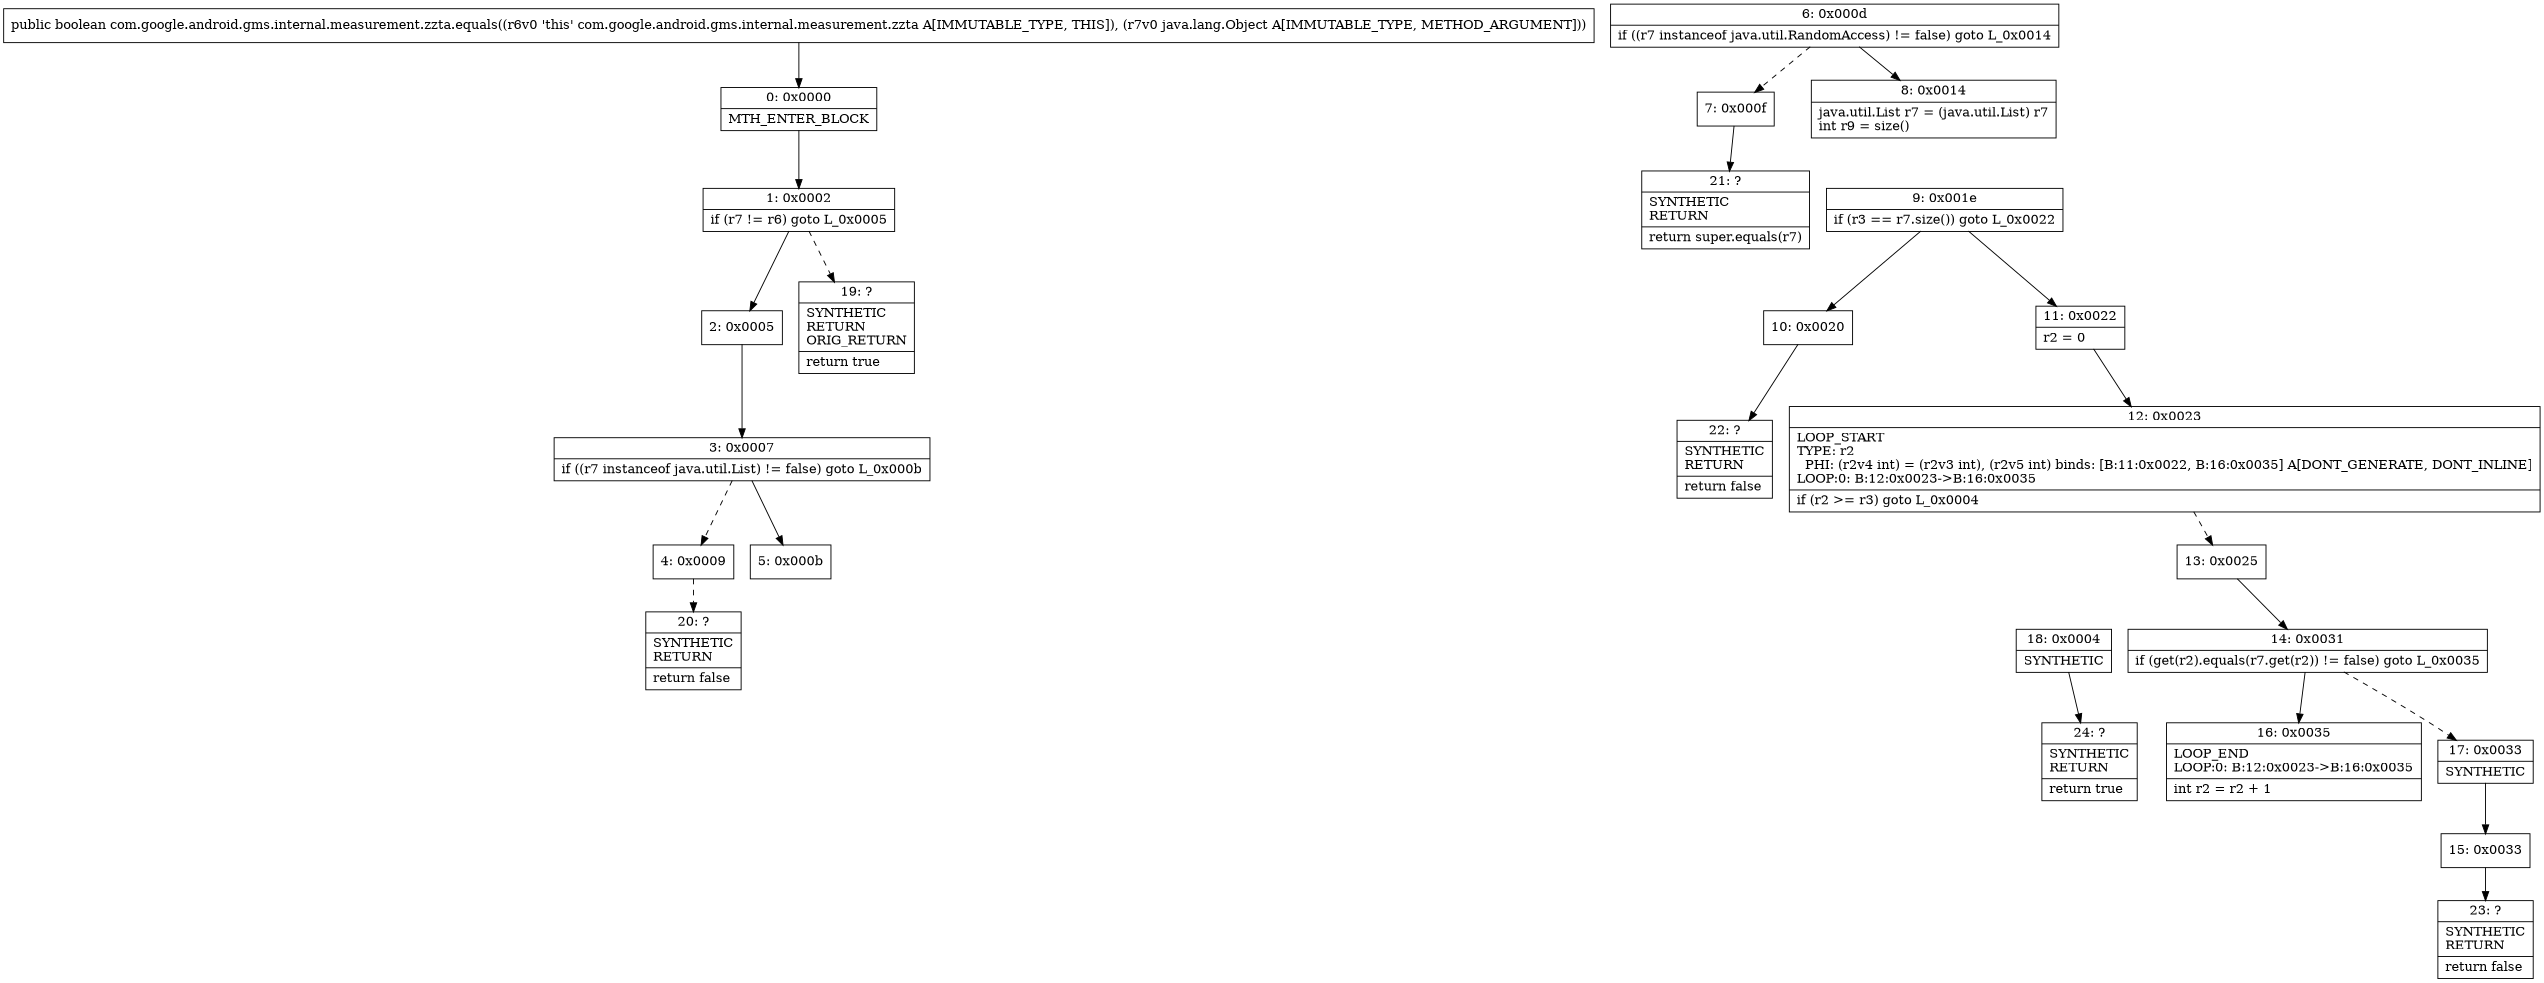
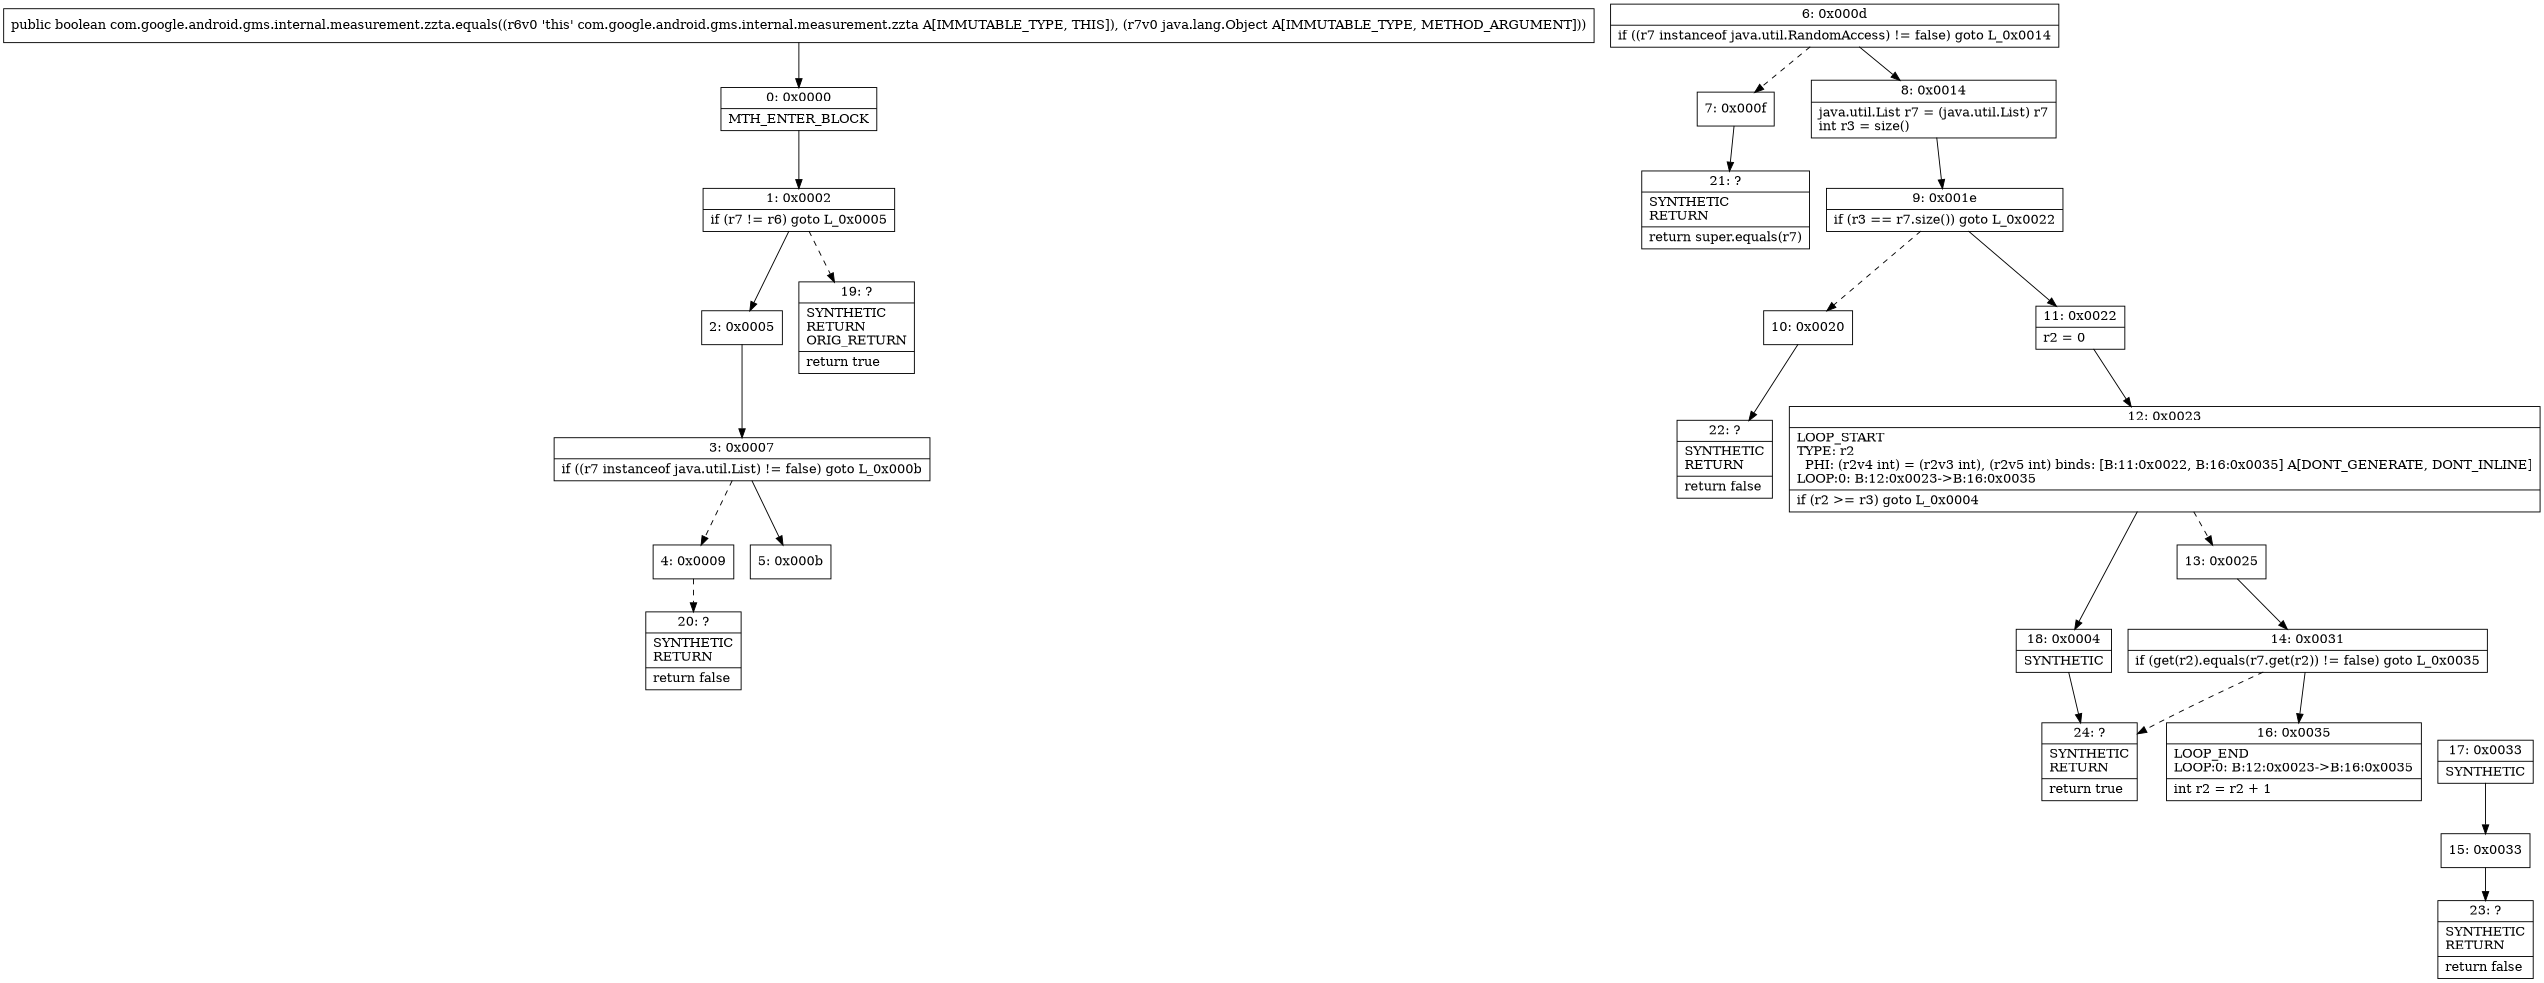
node "8: 0x0014": text "int r9 = size()" -> "int r3 = size()"
edge "8: 0x0014" -> "9: 0x001e": added
edge "9: 0x001e" -> "10: 0x0020": style solid -> dashed
edge "12: 0x0023" -> "18: 0x0004": added
edge "14: 0x0031" -> "17: 0x0033": now "14: 0x0031" -> "24: ?"
